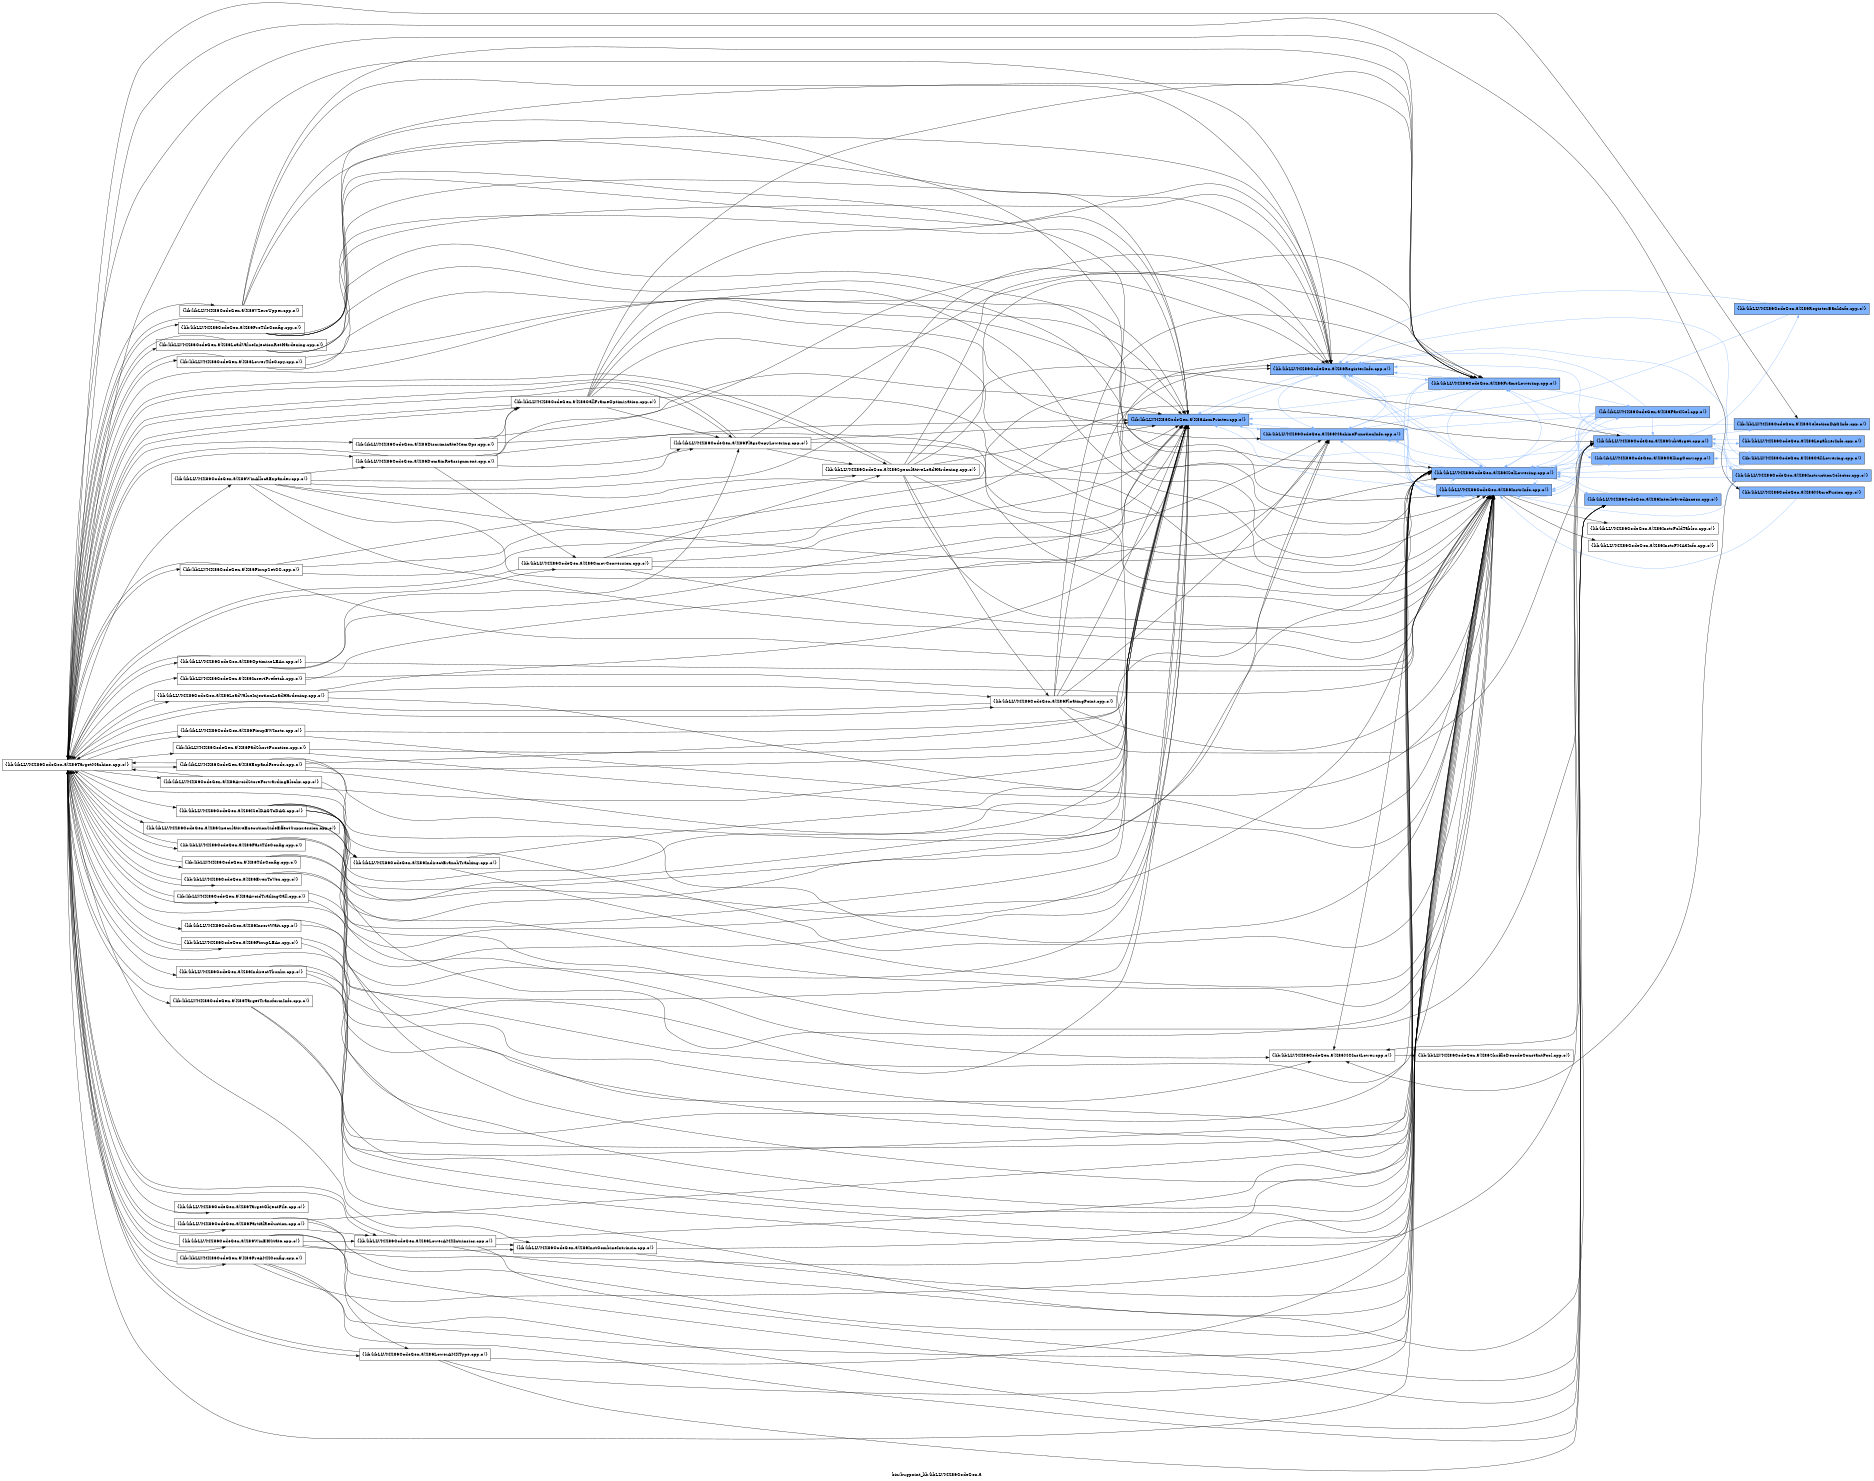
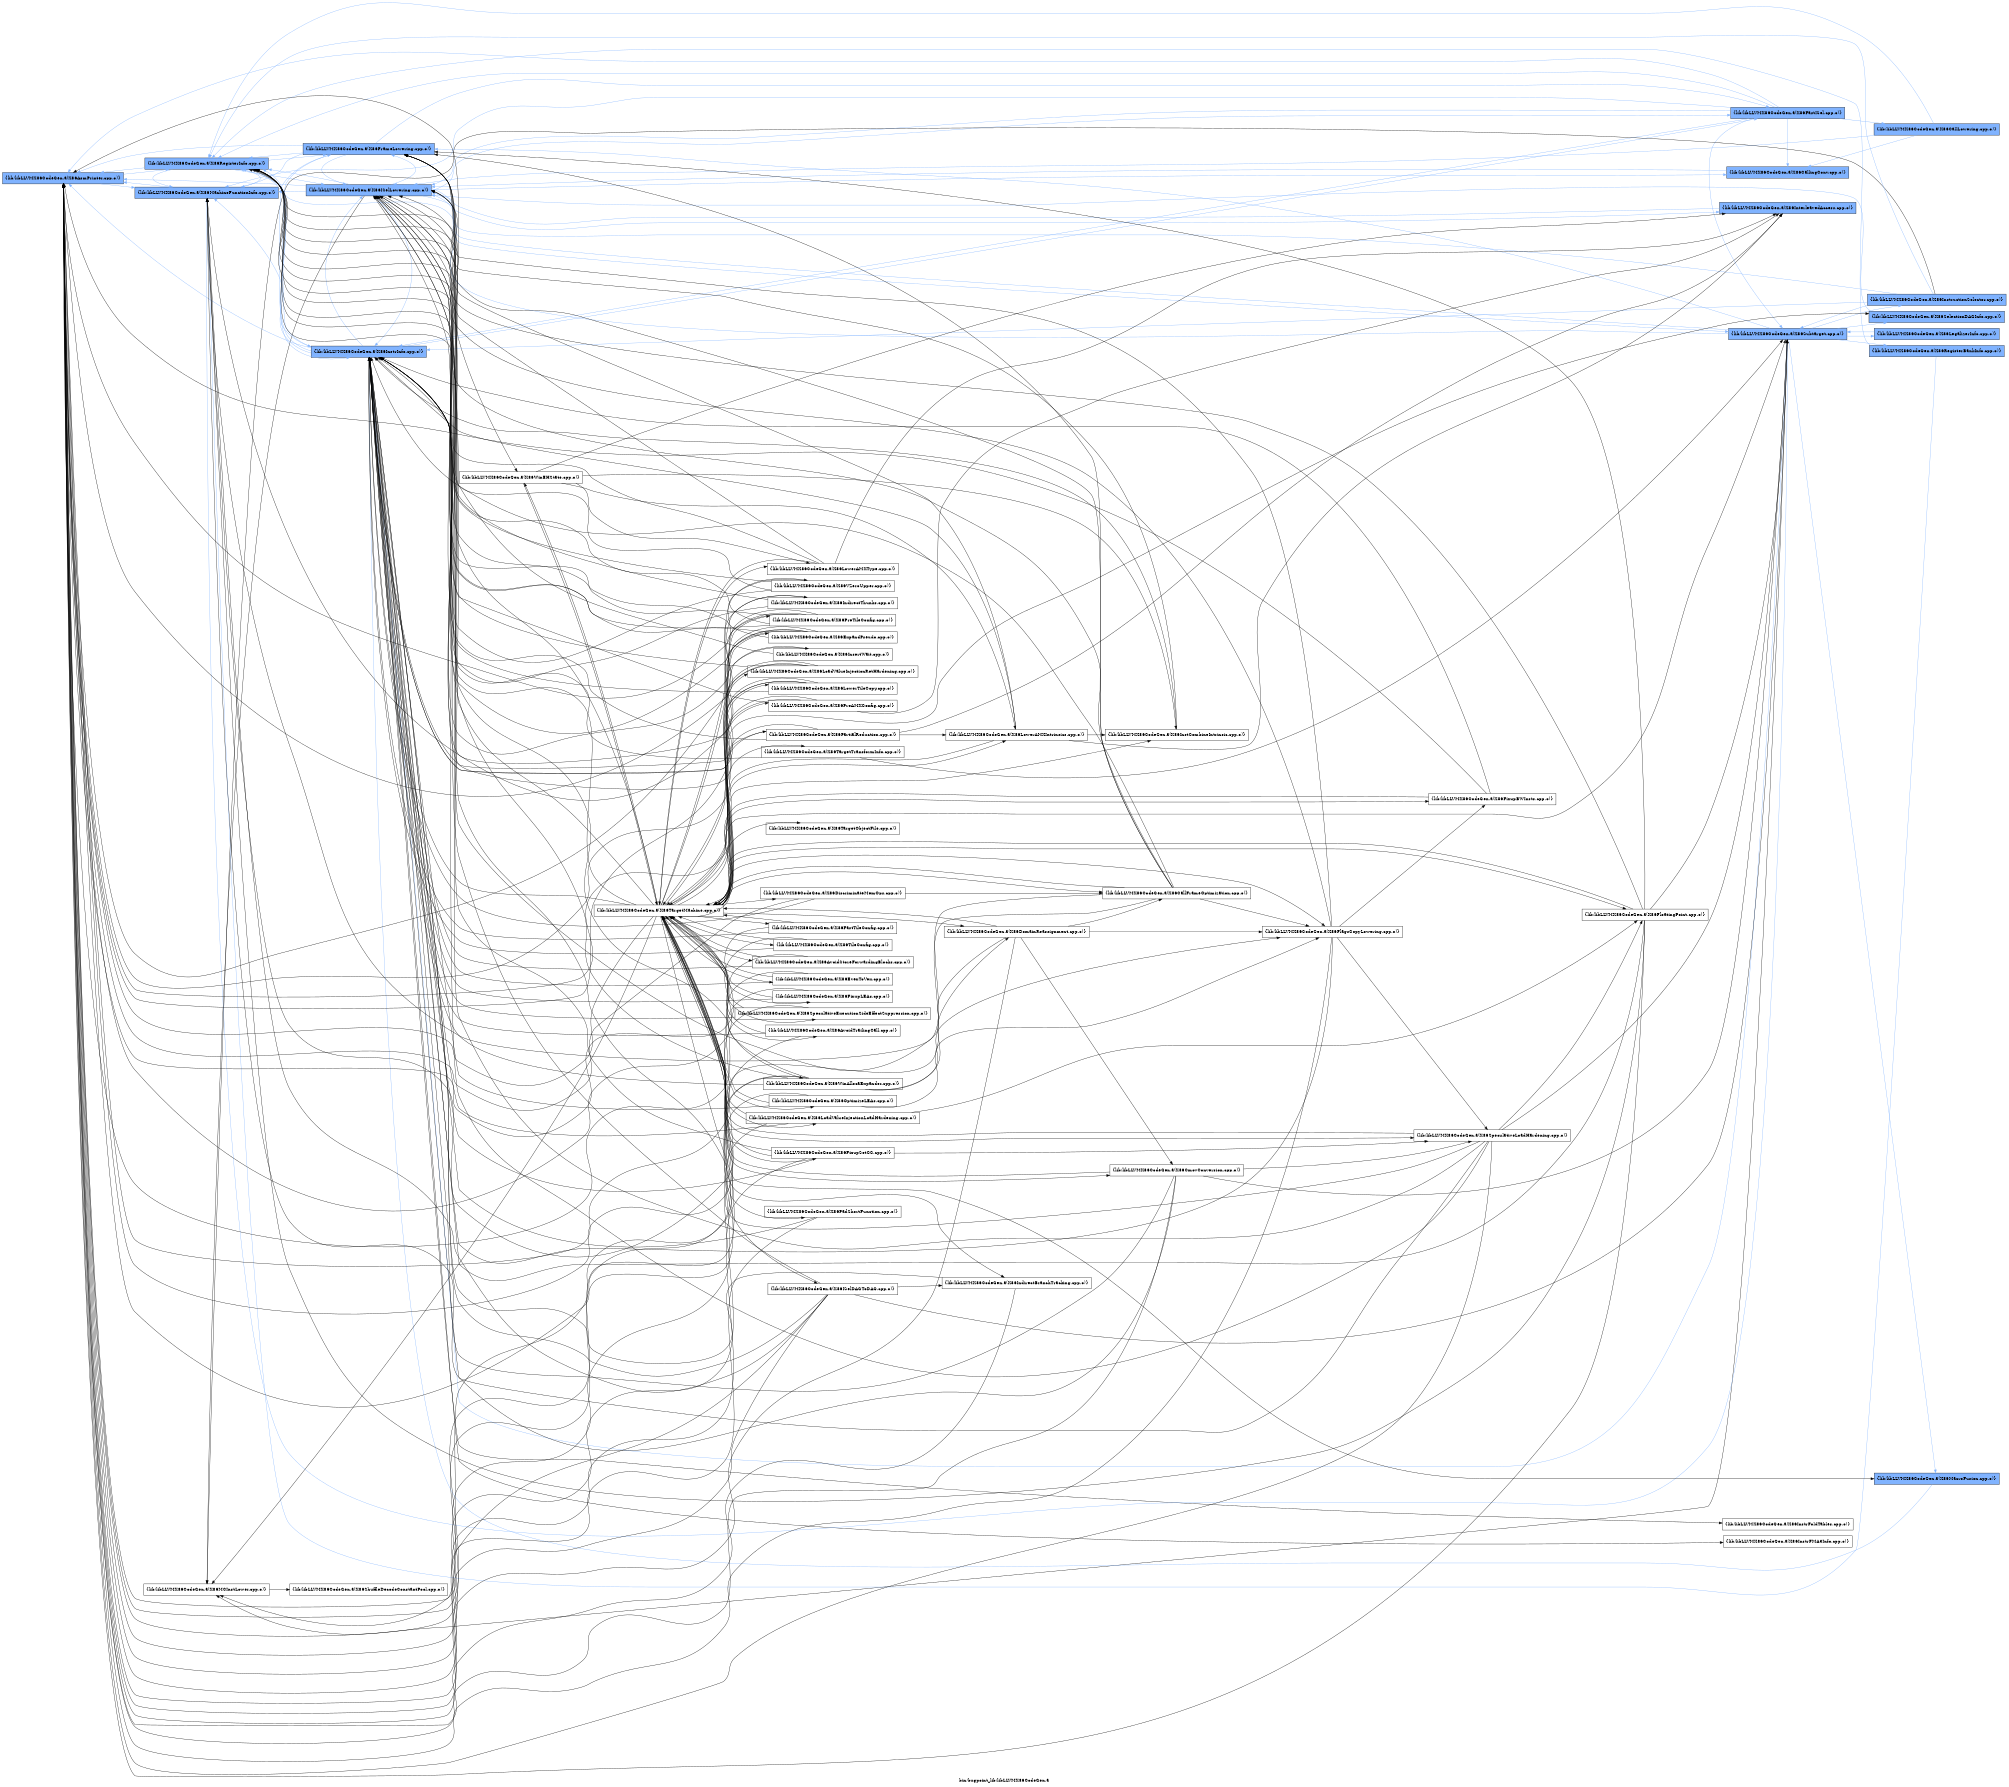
edge "{lib/libLLVMX86CodeGen.a(X86FlagsCopyLowering.cpp.o)}" -> "{lib/libLLVMX86CodeGen.a(X86TargetMachine.cpp.o)}": now "{lib/libLLVMX86CodeGen.a(X86FlagsCopyLowering.cpp.o)}" -> "{lib/libLLVMX86CodeGen.a(X86FixupBWInsts.cpp.o)}"
edge "{lib/libLLVMX86CodeGen.a(X86Subtarget.cpp.o)}" -> "{lib/libLLVMX86CodeGen.a(X86CallLowering.cpp.o)}": now "{lib/libLLVMX86CodeGen.a(X86FastISel.cpp.o)}" -> "{lib/libLLVMX86CodeGen.a(X86CallLowering.cpp.o)}"
node "{lib/libLLVMX86CodeGen.a(X86InsertPrefetch.cpp.o)}": removed
edge "{lib/libLLVMX86CodeGen.a(X86WinEHState.cpp.o)}" -> "{lib/libLLVMX86CodeGen.a(X86ISelLowering.cpp.o)}": reversed
